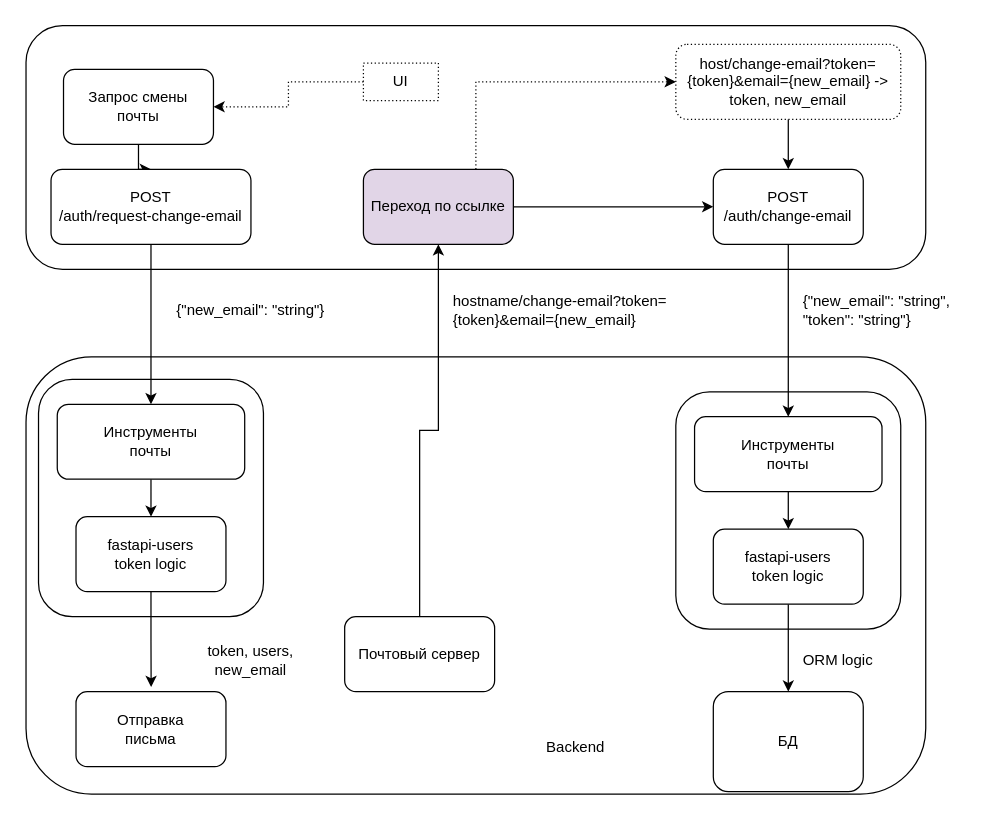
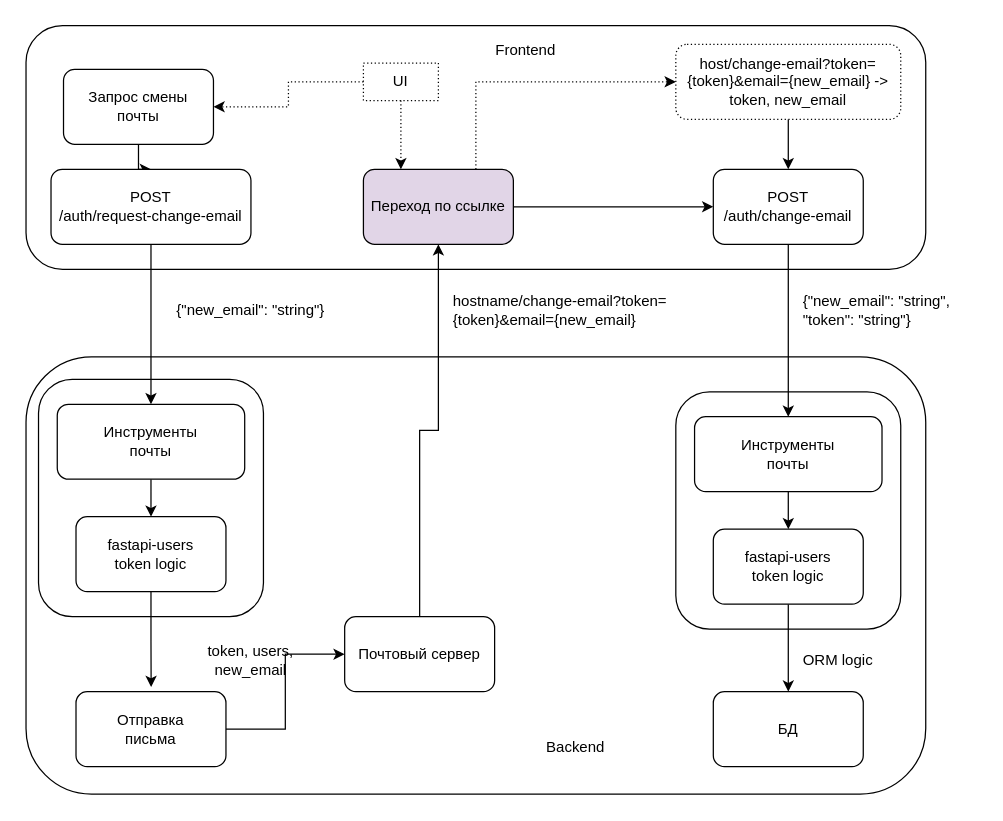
node "Frontend": added
edge "UI" -> "Переход по ссылке": added
edge "Отправка письма" -> "Почтовый сервер": added
node "БД": size 150x100 -> 150x75
